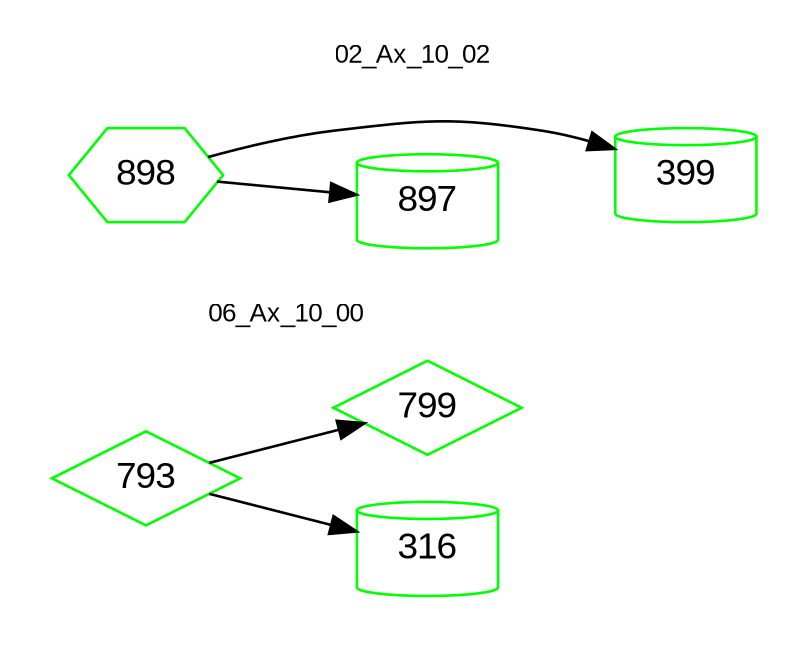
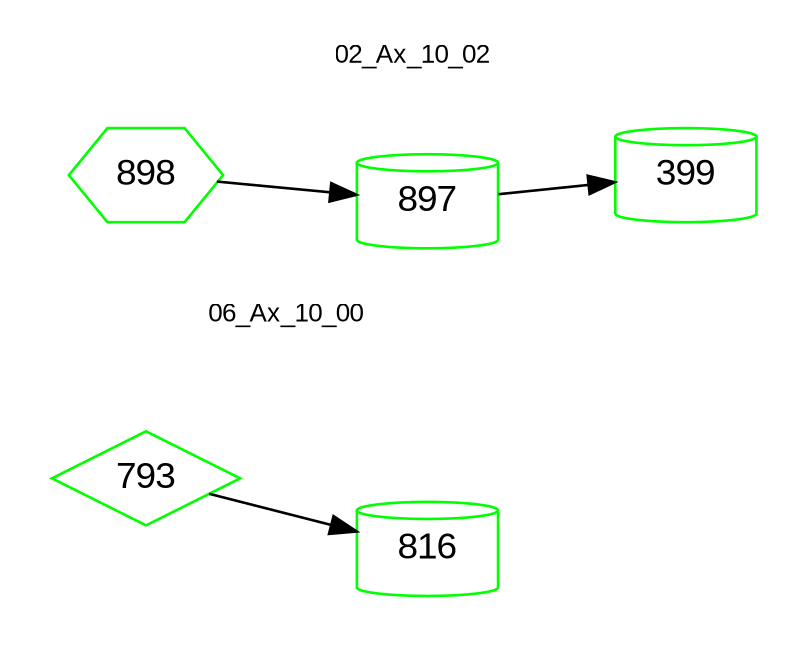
edge "898" -> "399": now "897" -> "399"
node "799": removed
node "316": label "316" -> "816"
